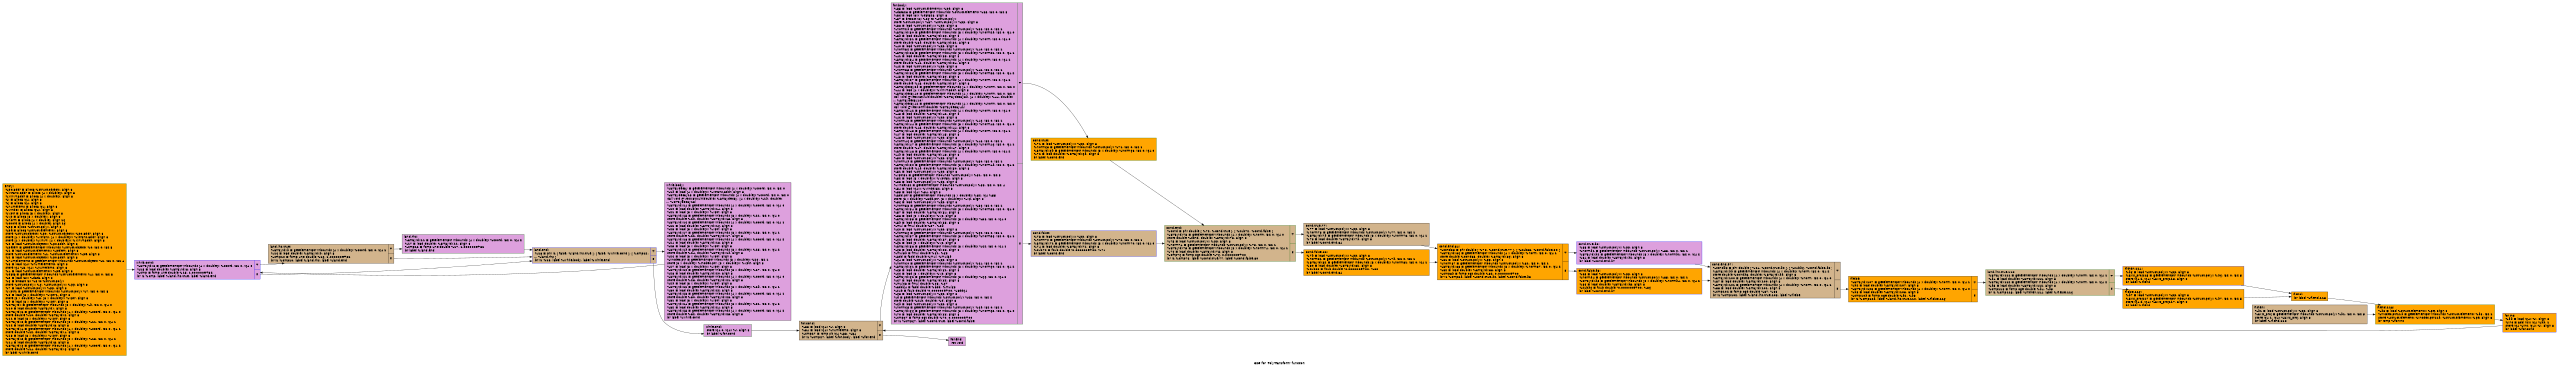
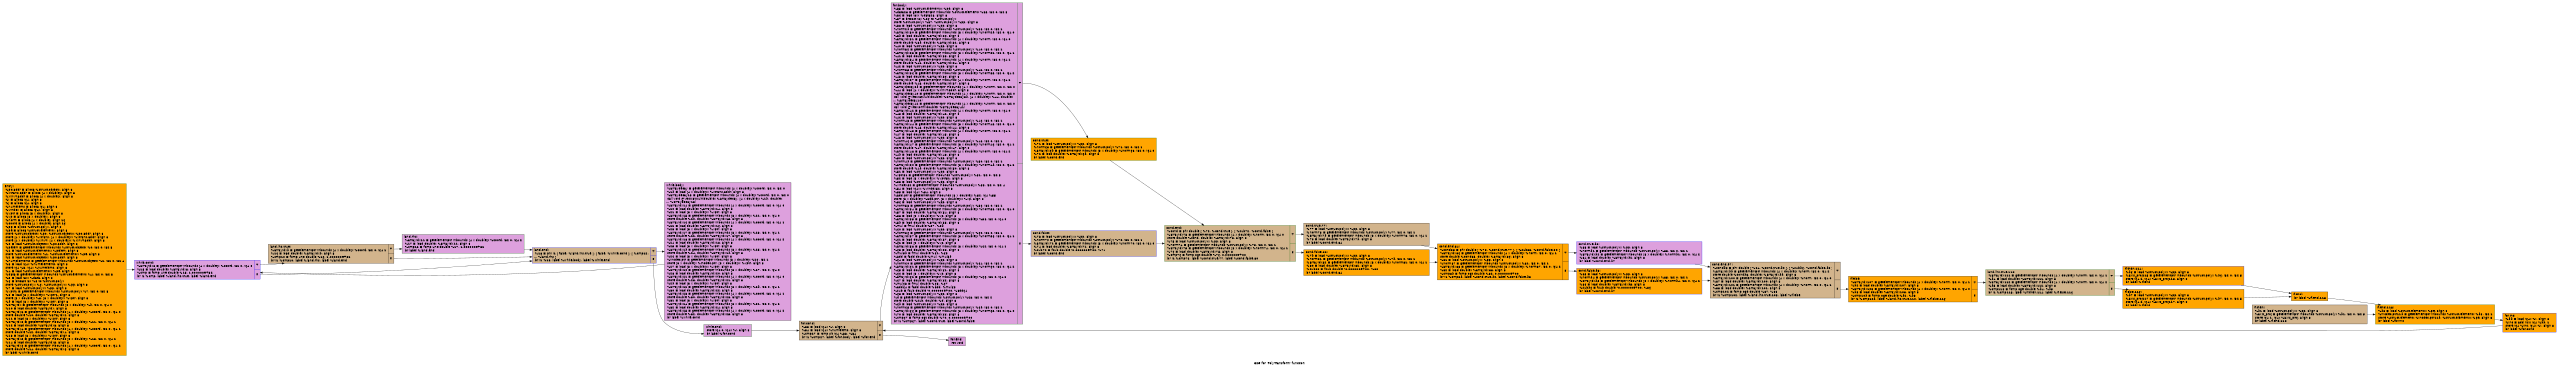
node "if.end.118:": text "br icmp %for.inc" -> "br label %for.inc"
